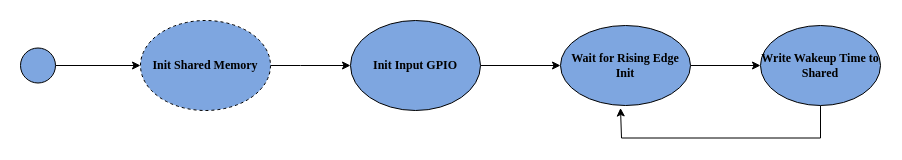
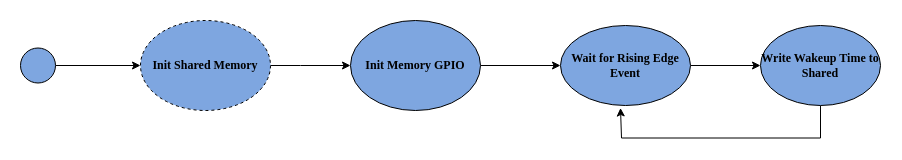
node "Init Input GPIO": label "Init Input GPIO" -> "Init Memory GPIO"
node "Wait for Rising Edge Init": label "Wait for Rising Edge Init" -> "Wait for Rising Edge Event"
